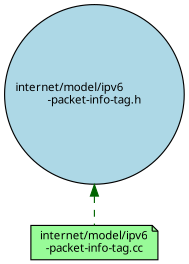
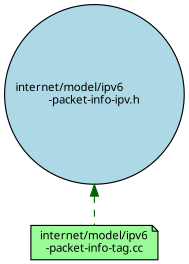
node "internet/model/ipv6 -packet-info-tag.h": label "internet/model/ipv6 -packet-info-tag.h" -> "internet/model/ipv6 -packet-info-ipv.h"
